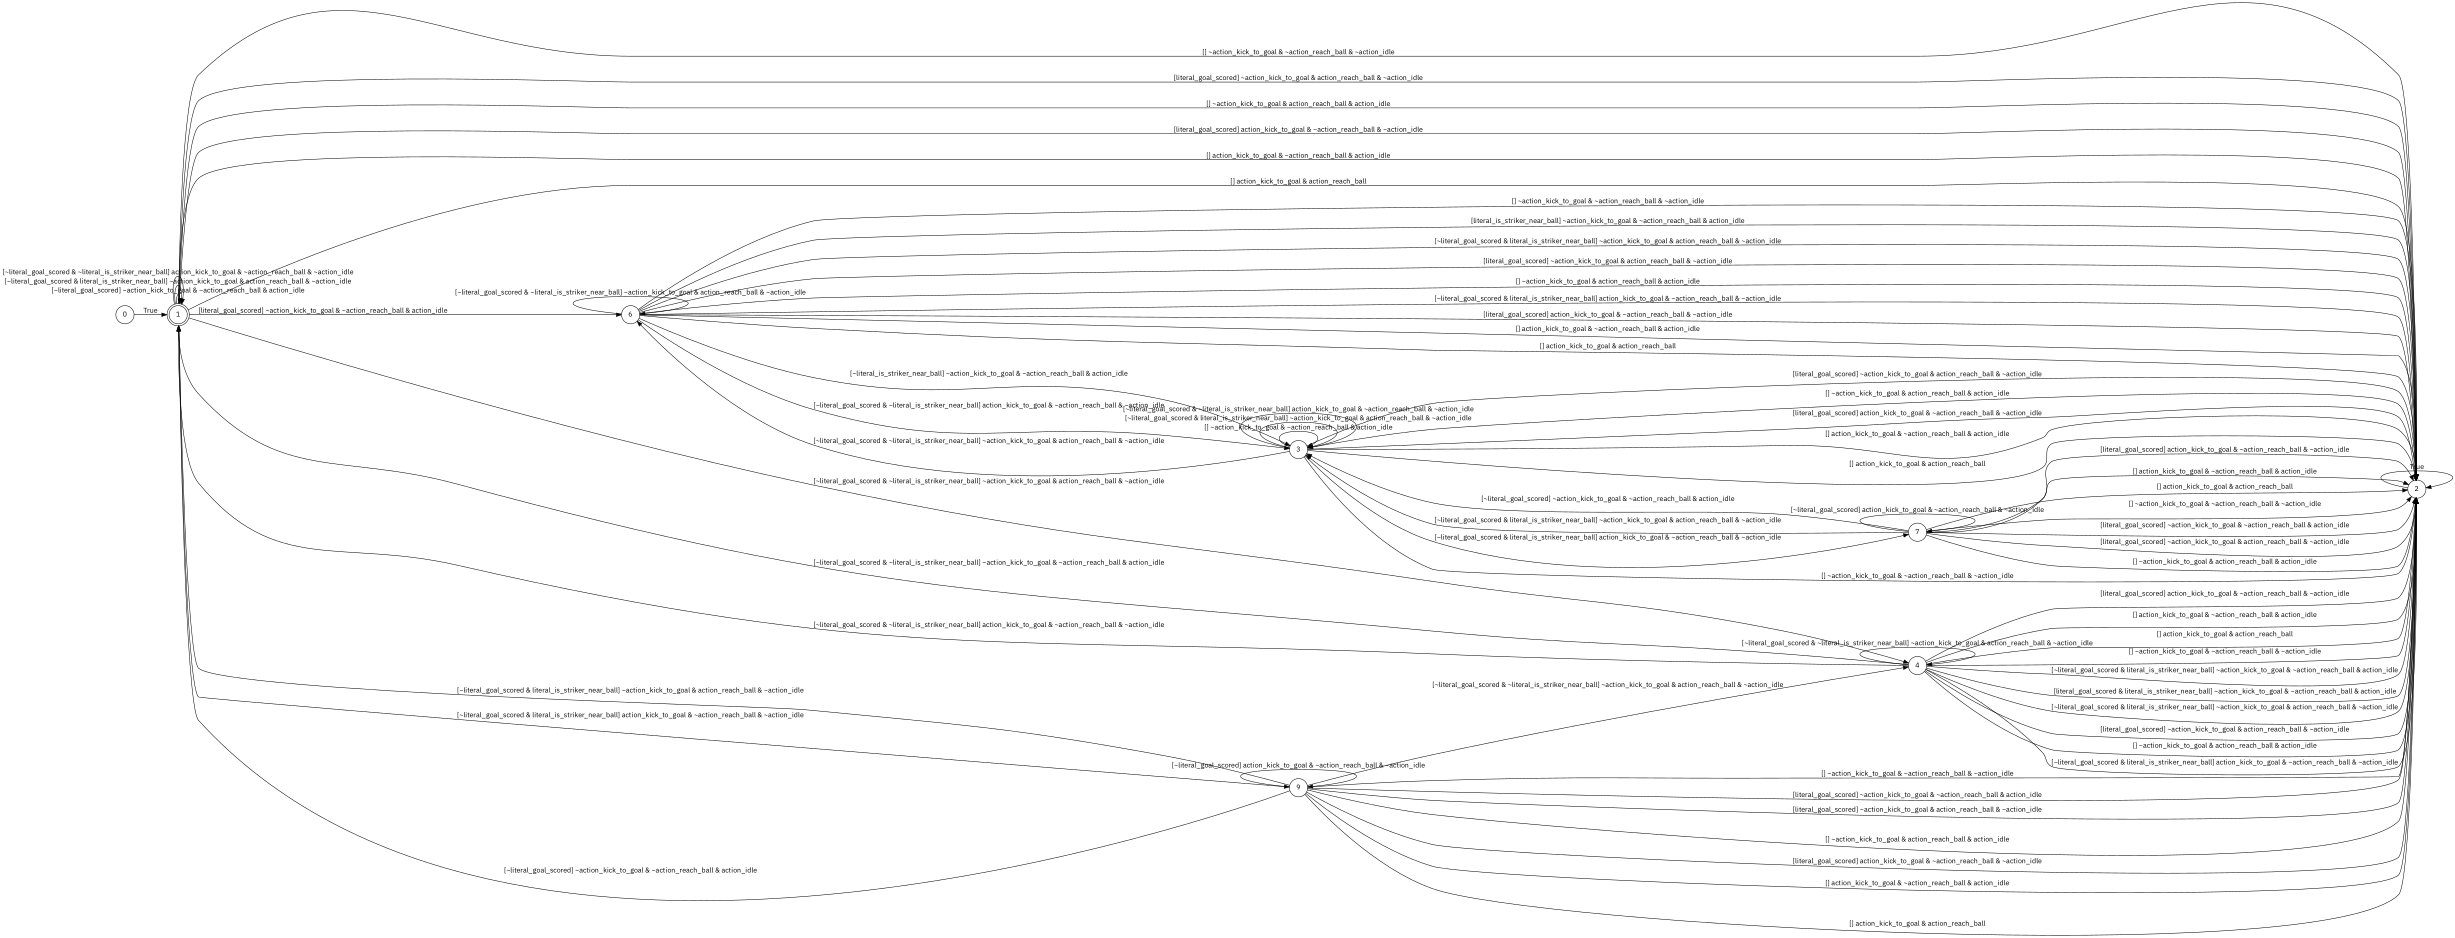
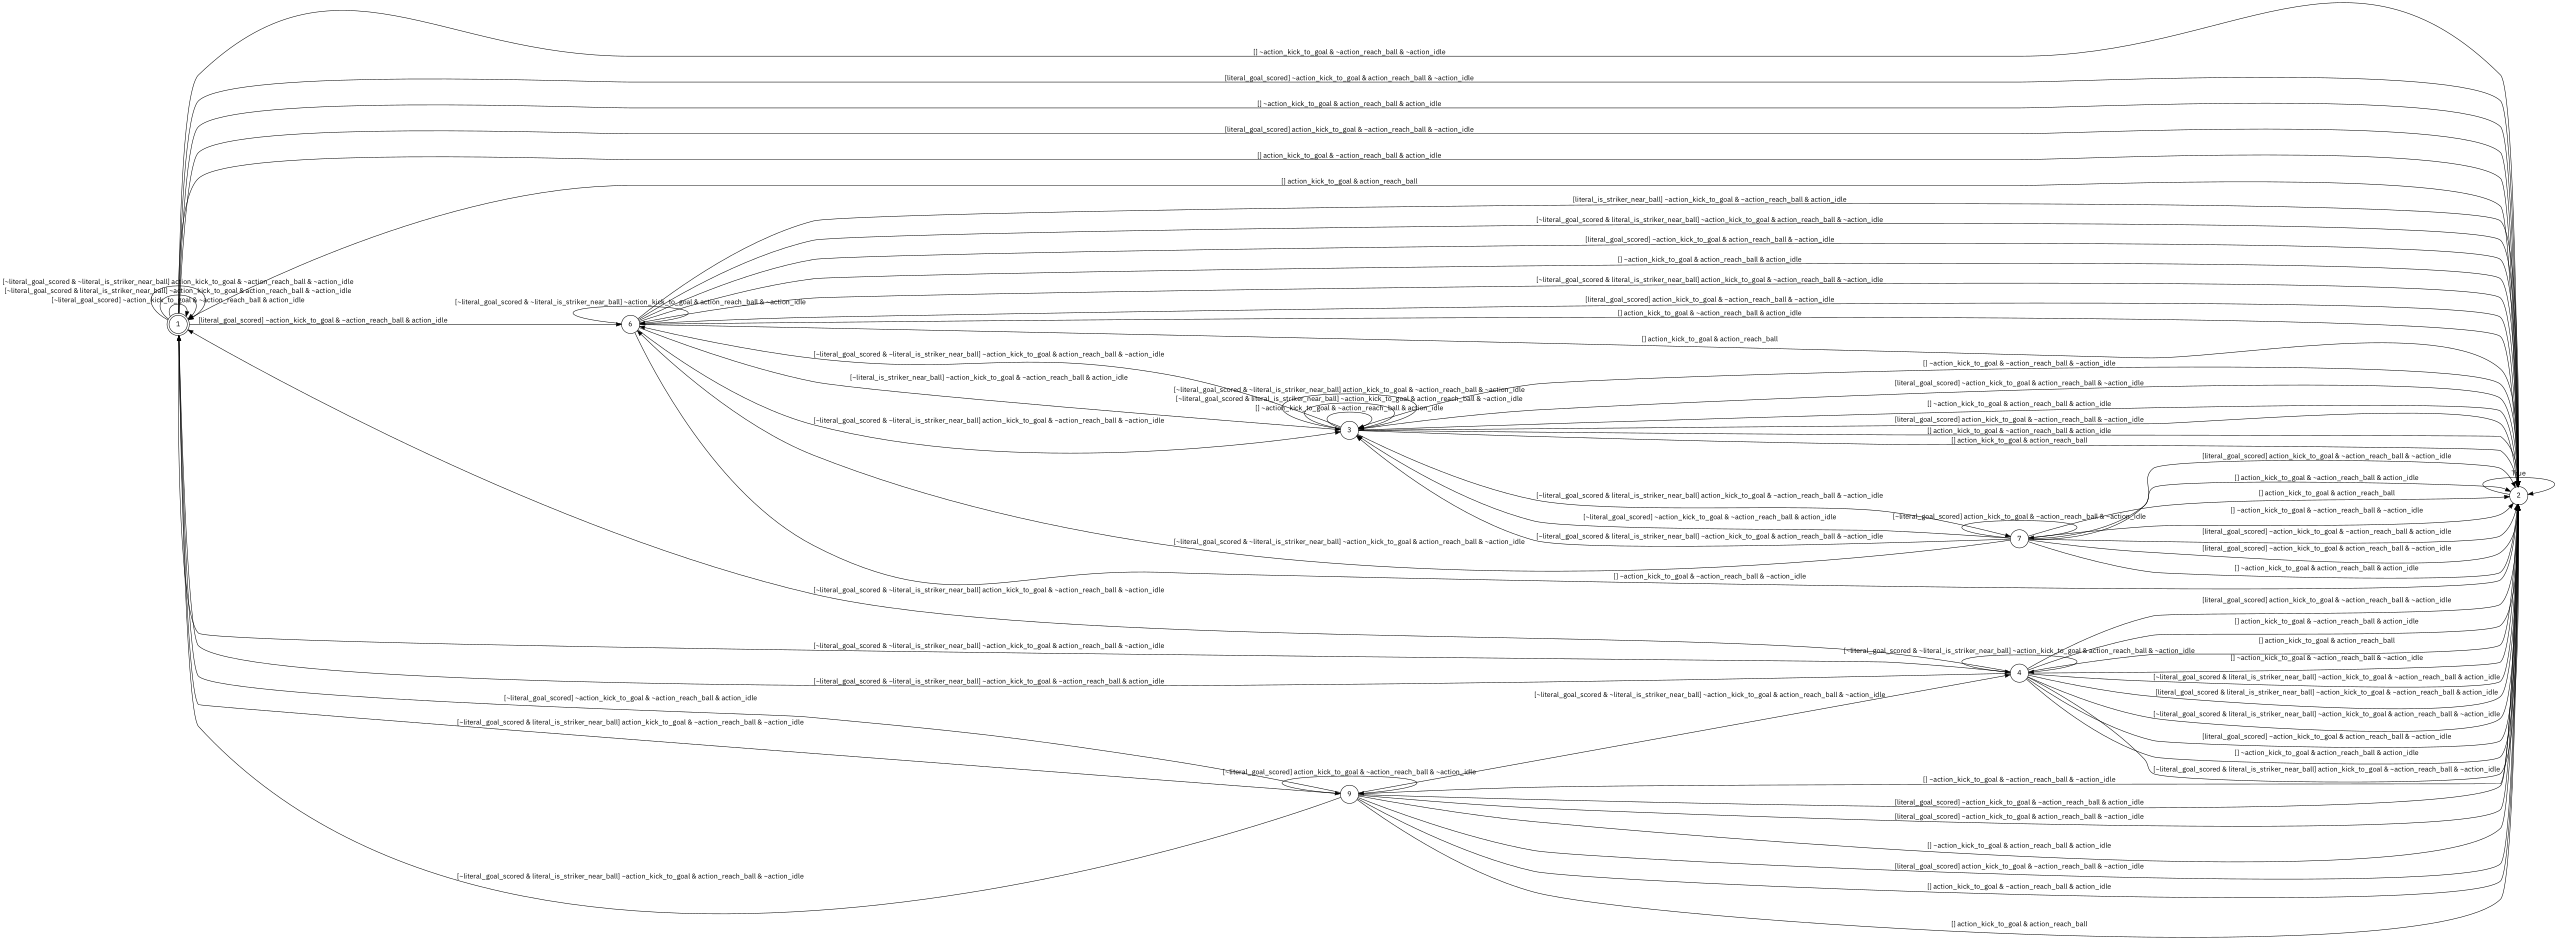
node "0": removed
edge "7" -> "6": added, label "[~literal_goal_scored & ~literal_is_striker_near_ball] ~action_kick_to_goal & action_reach_ball & ~action_idle"
